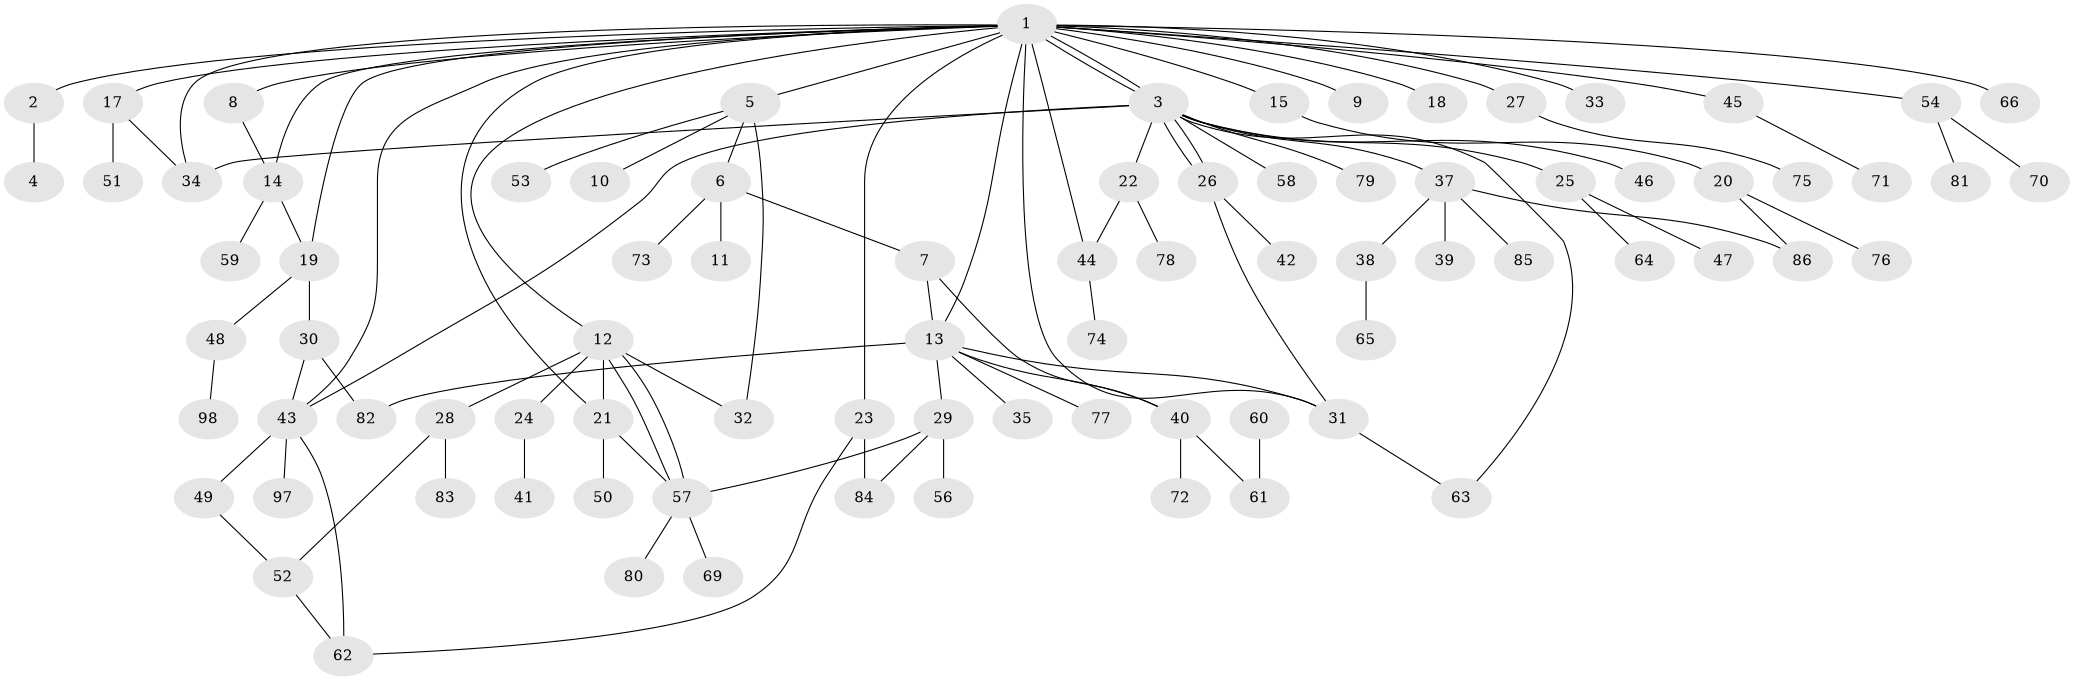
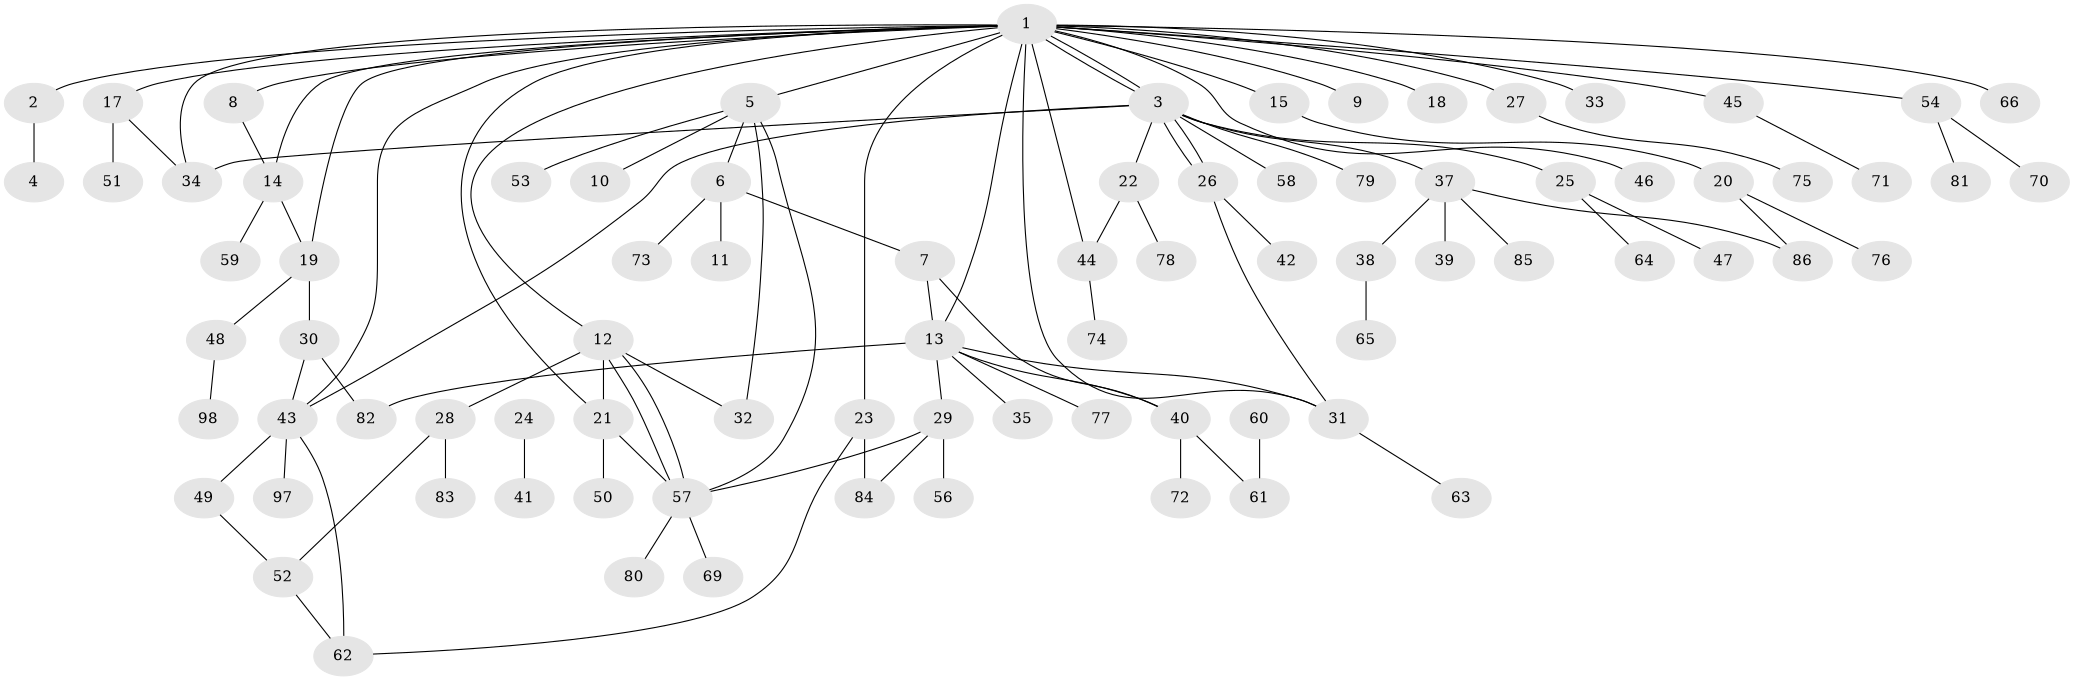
edge "3" -- "46": now "1" -- "46"
edge "3" -- "63": removed
edge "5" -- "57": added
edge "12" -- "24": removed
